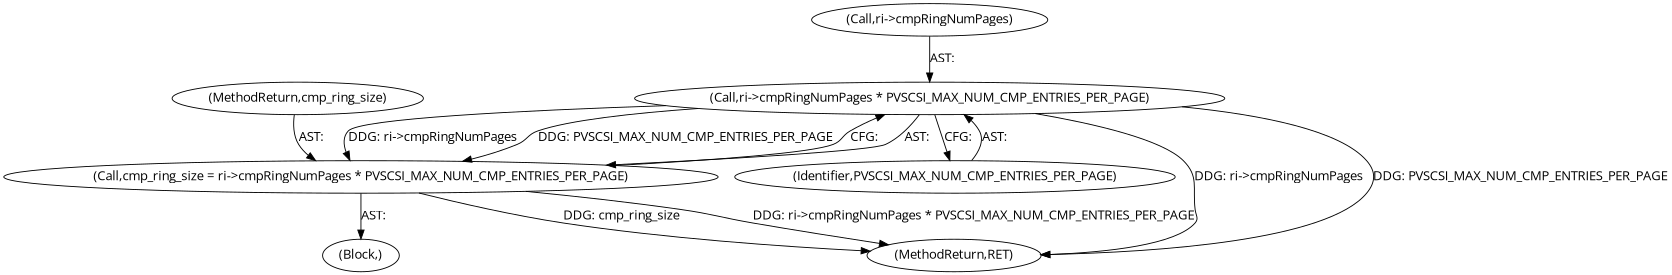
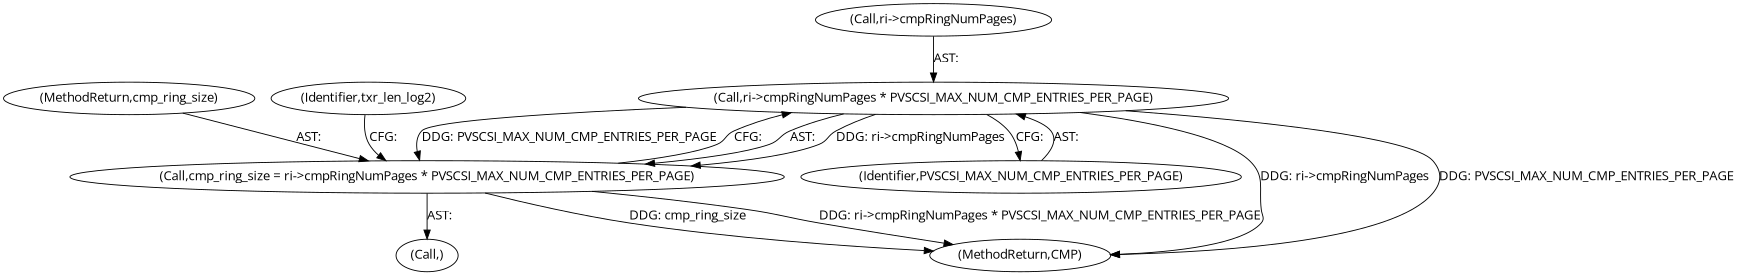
node "(Identifier,txr_len_log2)": added
node "(Block,)": label "(Block,)" -> "(Call,)"
node "(MethodReturn,RET)": label "(MethodReturn,RET)" -> "(MethodReturn,CMP)"
